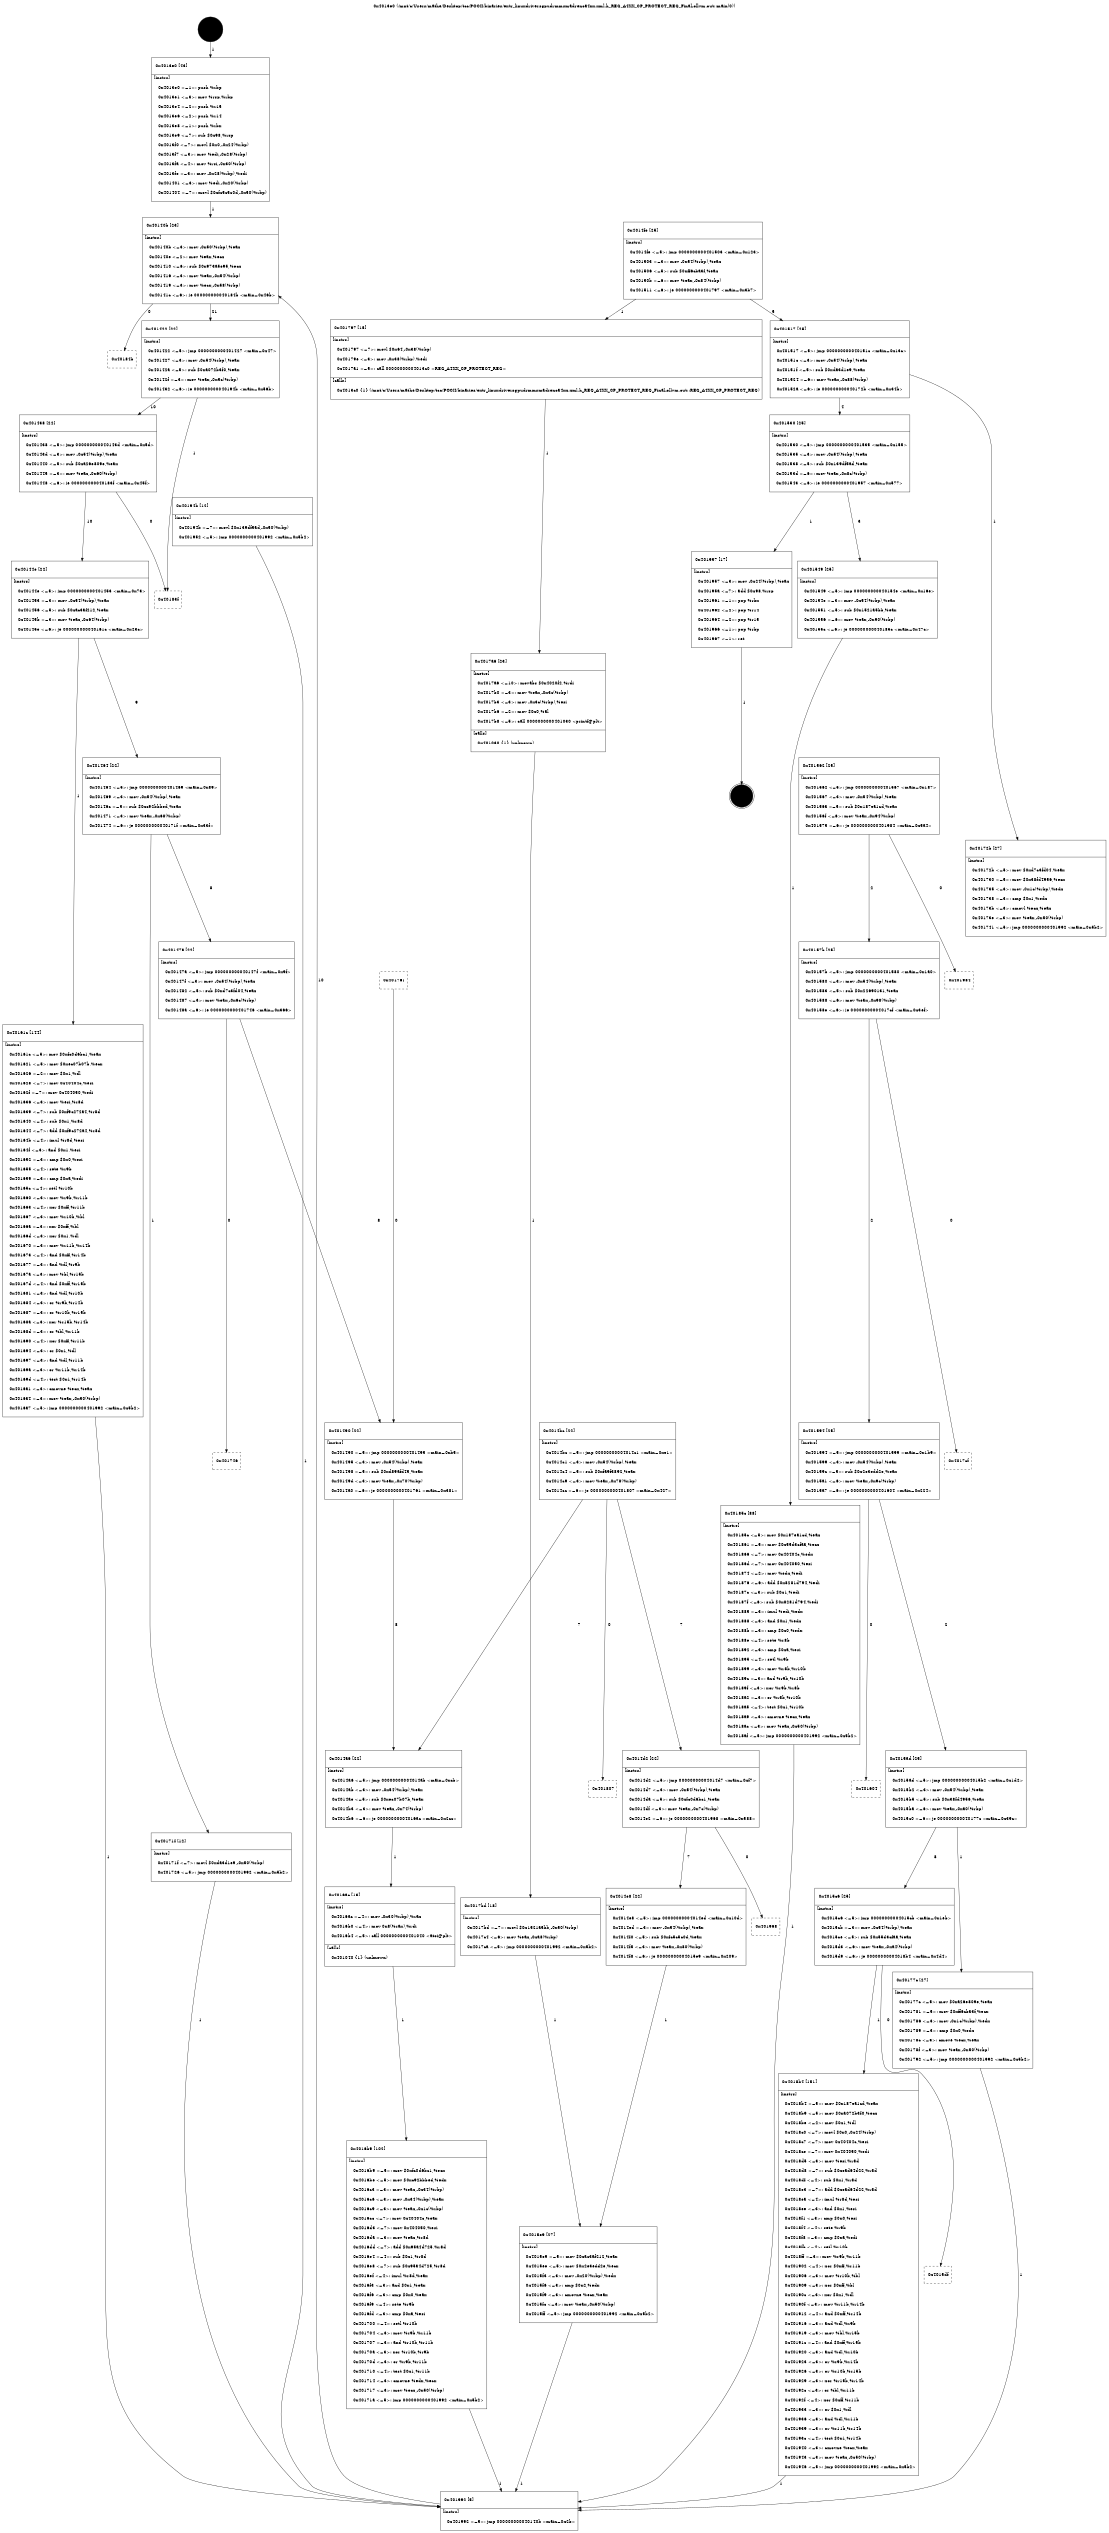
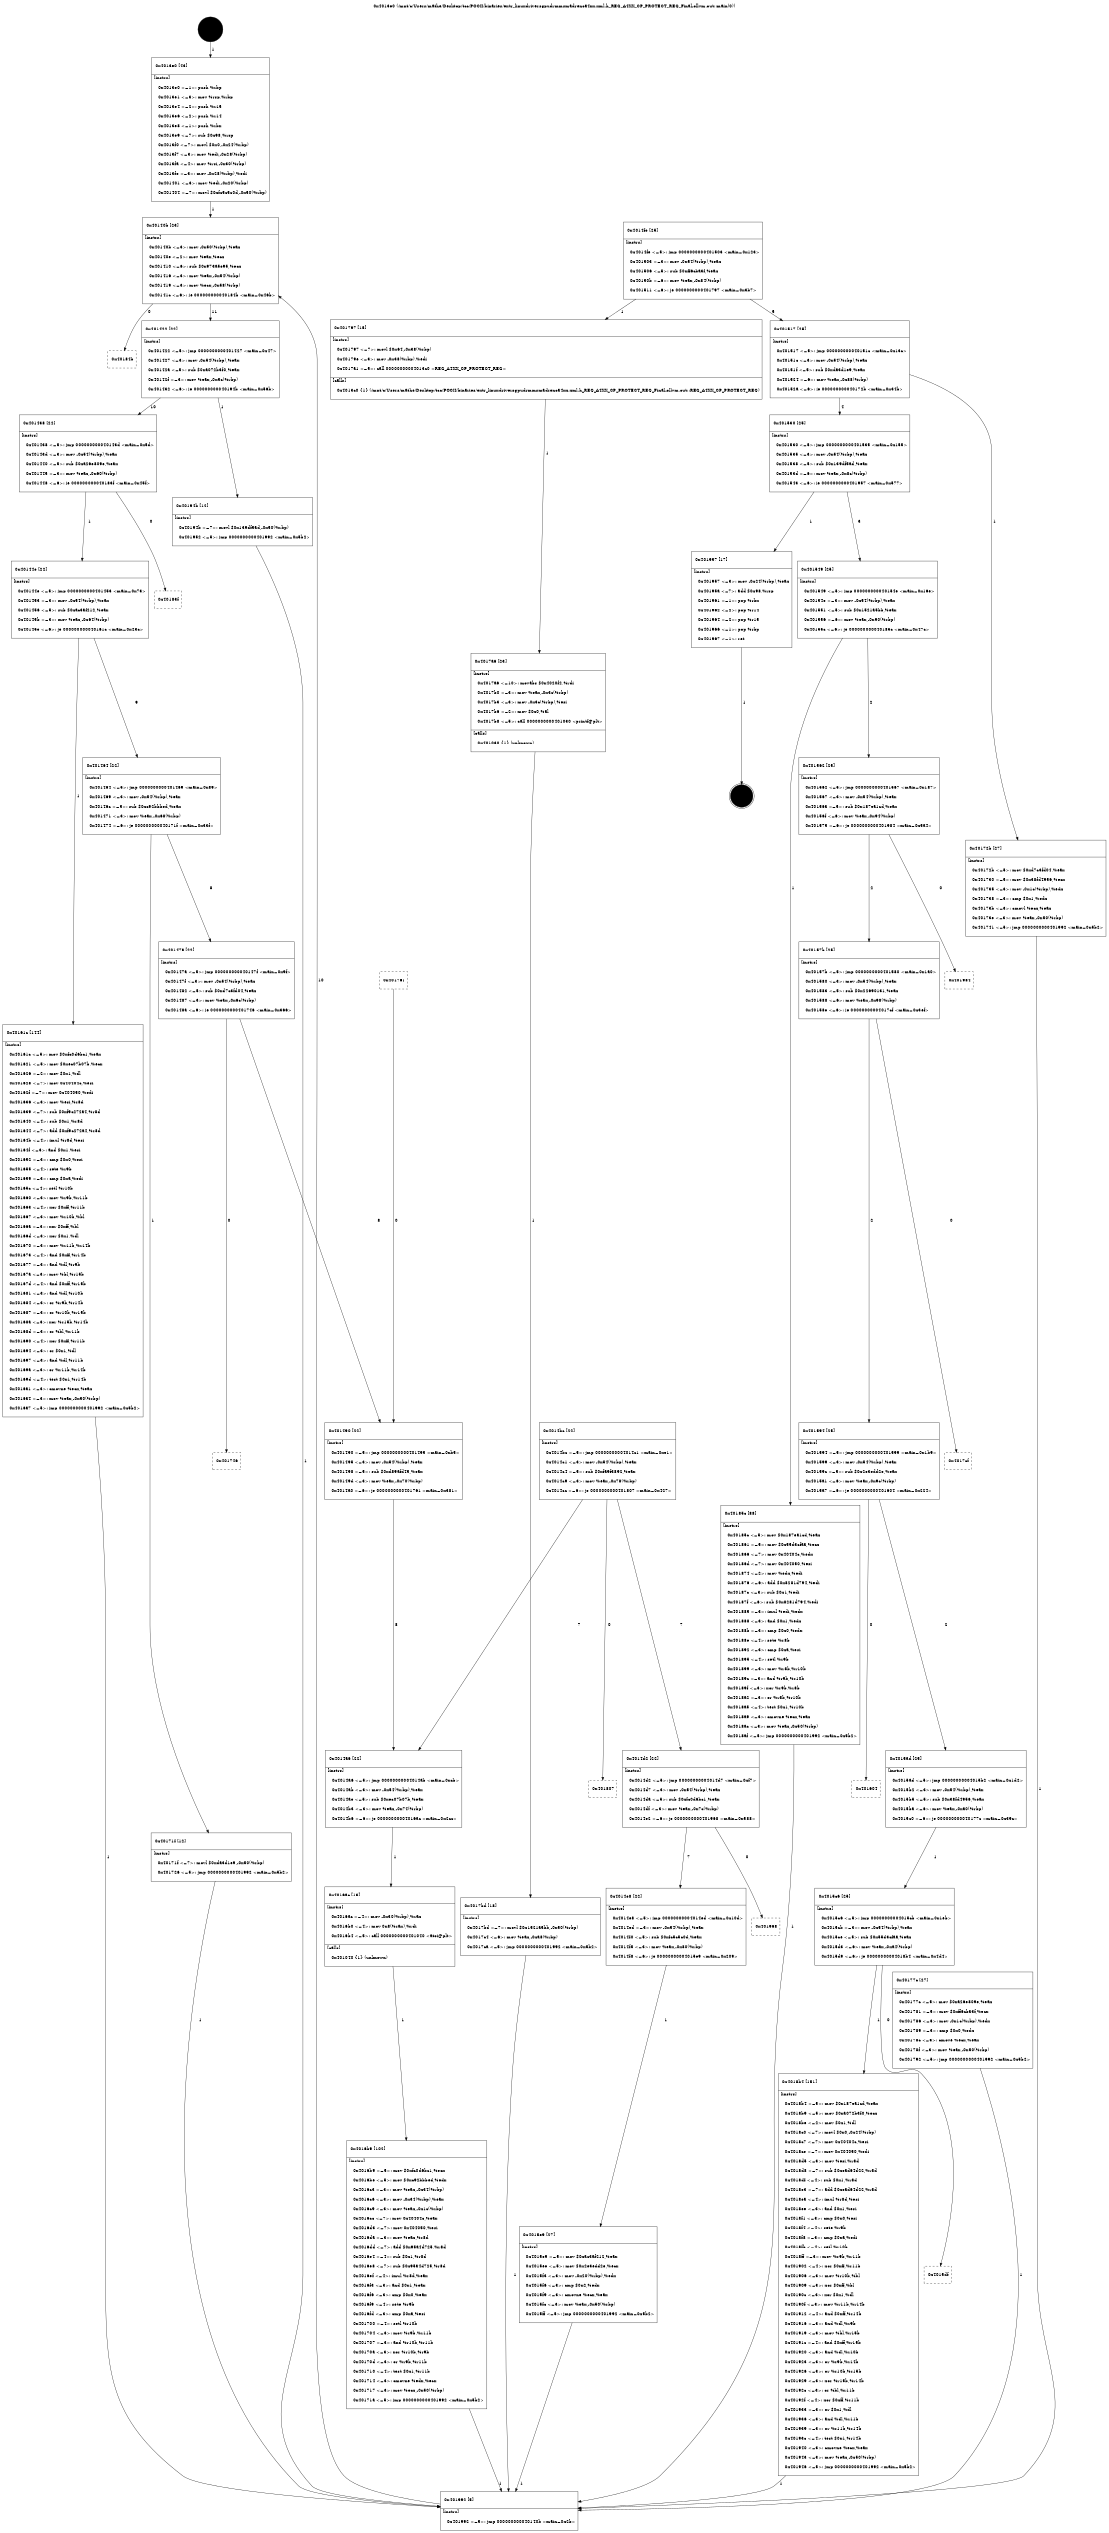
edge "0x40140b [23]" -> "0x401422 [22]": label " 21" -> " 11"
edge "0x401422 [22]" -> "0x40183f": now "0x401422 [22]" -> "0x40194b [12]"
edge "0x401438 [22]" -> "0x40144e [22]": label " 10" -> " 1"
edge "0x401549 [25]" -> "0x401562 [25]": added, label "2"
edge "0x4015ad [25]" -> "0x4015c6 [25]": label " 8" -> " 1"
edge "0x4015ad [25]" -> "0x40177c [27]": removed, label "1"
edge "0x40172b [27]" -> "0x401992 [5]": added, label "1"
edge "0x4017bd [18]" -> "0x4015e9 [27]": now "0x4017bd [18]" -> "0x401992 [5]"
